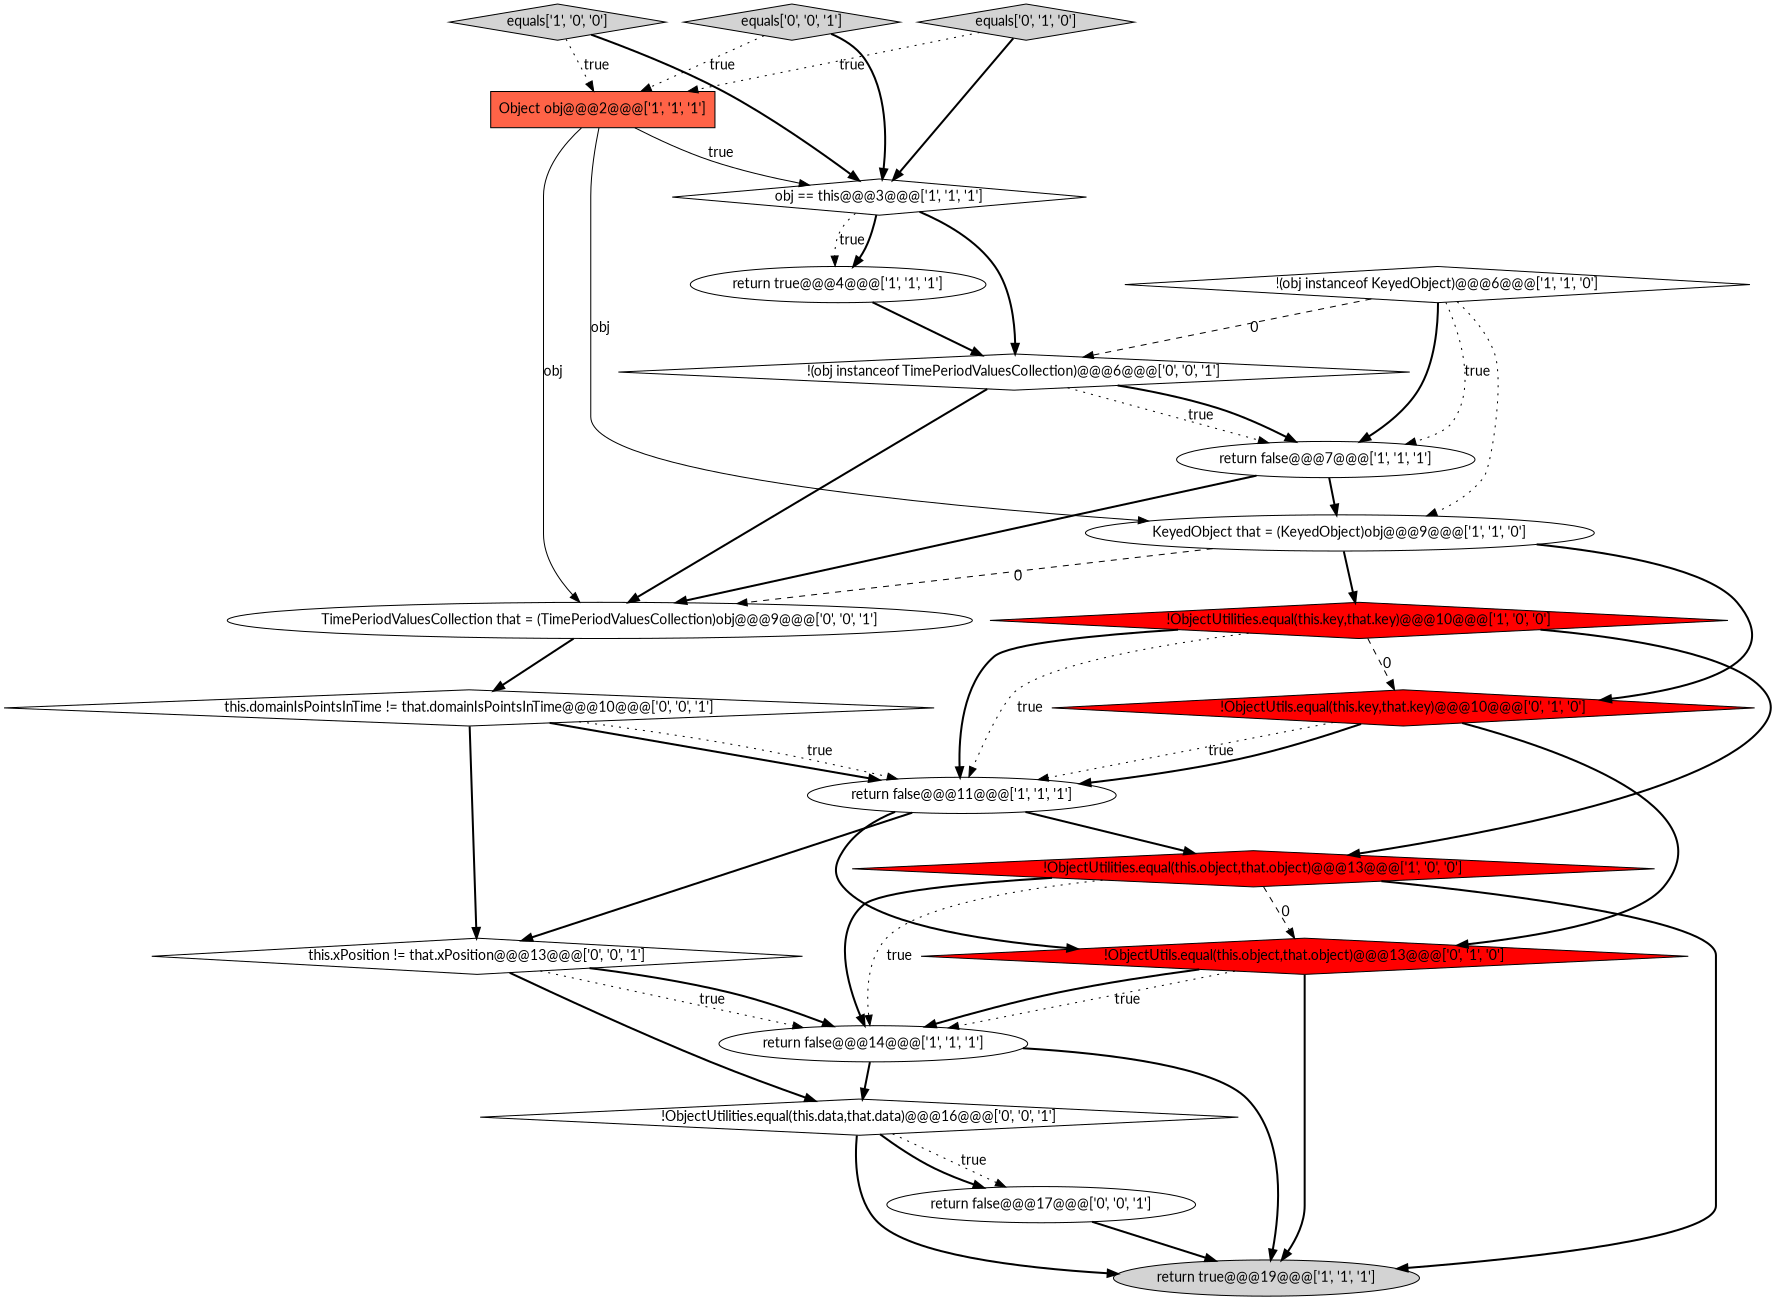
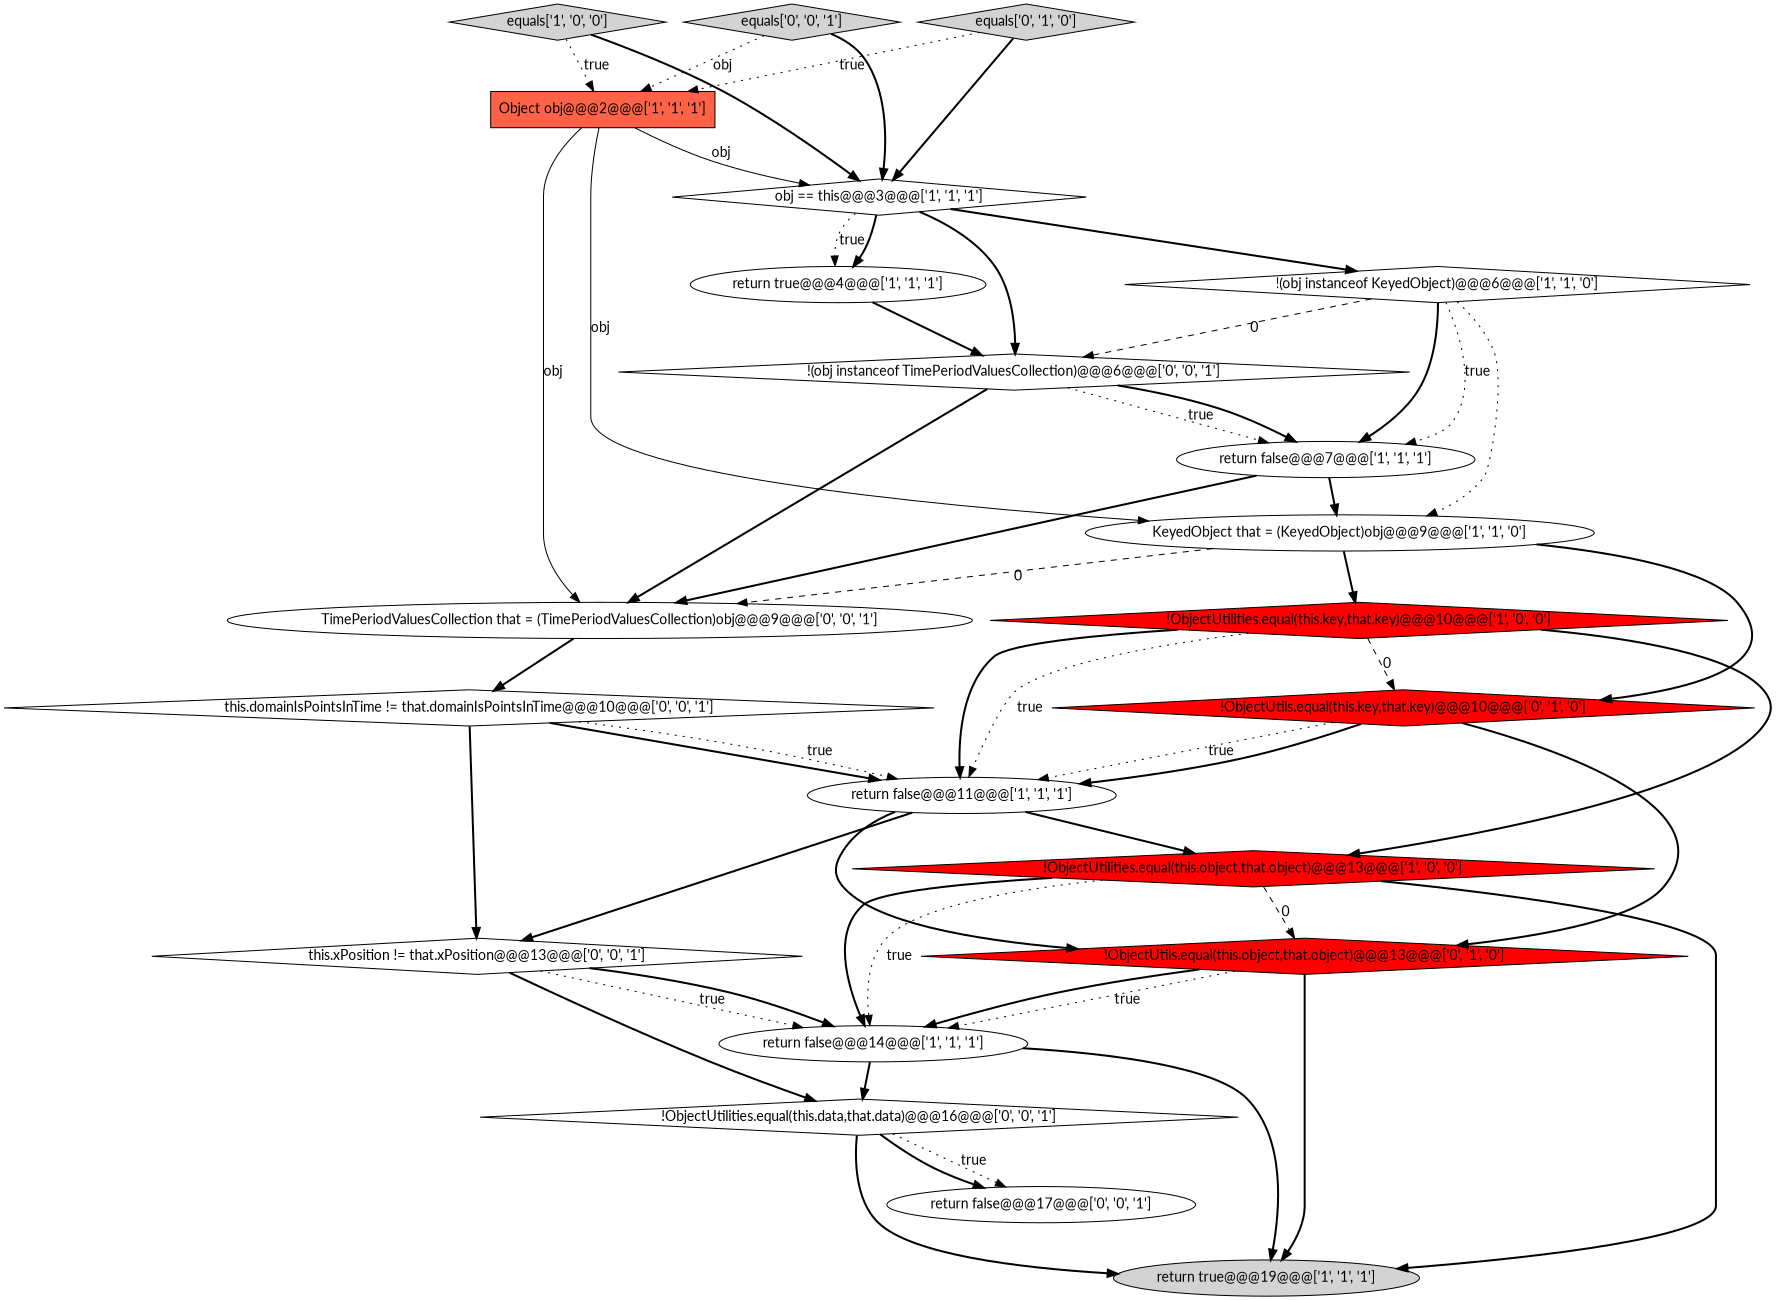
edge "equals['0', '0', '1']" -> "Object obj@@@2@@@['1', '1', '1']": label "true" -> "obj"
edge "Object obj@@@2@@@['1', '1', '1']" -> "obj == this@@@3@@@['1', '1', '1']": label "true" -> "obj"
edge "obj == this@@@3@@@['1', '1', '1']" -> "!(obj instanceof KeyedObject)@@@6@@@['1', '1', '0']": added
edge "return false@@@17@@@['0', '0', '1']" -> "return true@@@19@@@['1', '1', '1']": removed
